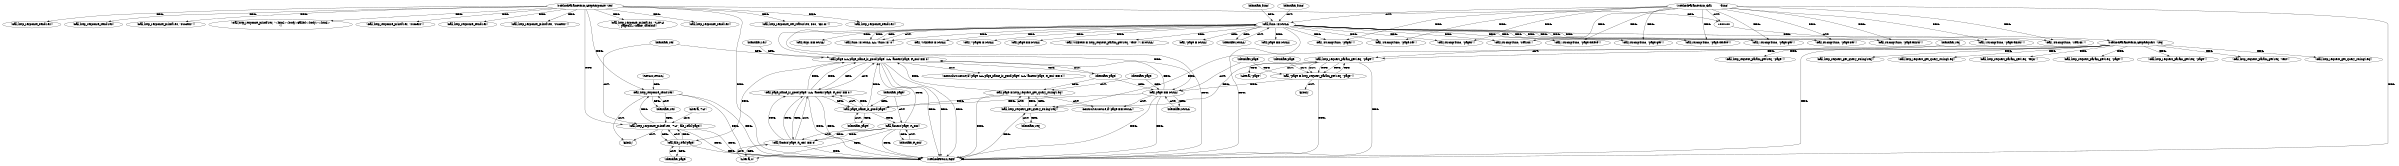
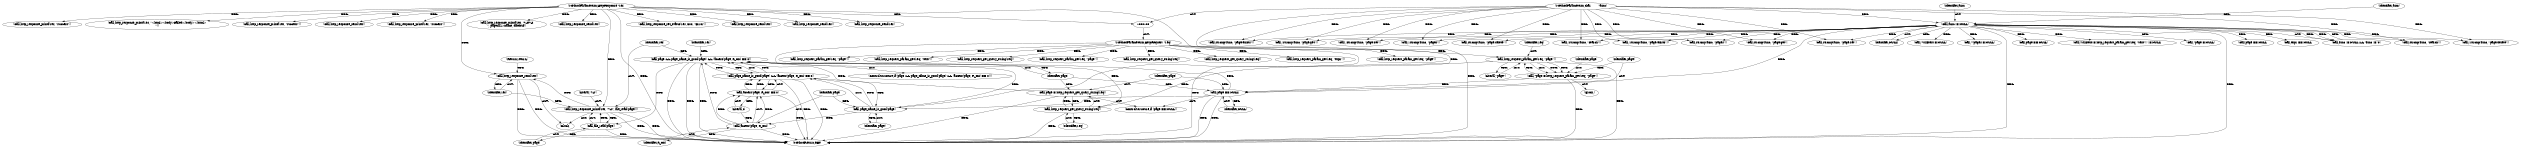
edge "(MethodParameterIn,char         *func)" -> "(Call,func != NULL)": label "AST: " -> "DDG: "
edge "(Call,page = http_request_get_query_string(req))" -> "(Call,page_name_is_good(page))": now "(MethodParameterIn,HttpResponse *res)" -> "(Call,page_name_is_good(page))"
edge "(Call,access(page, R_OK))" -> "(Literal,0)": reversed
